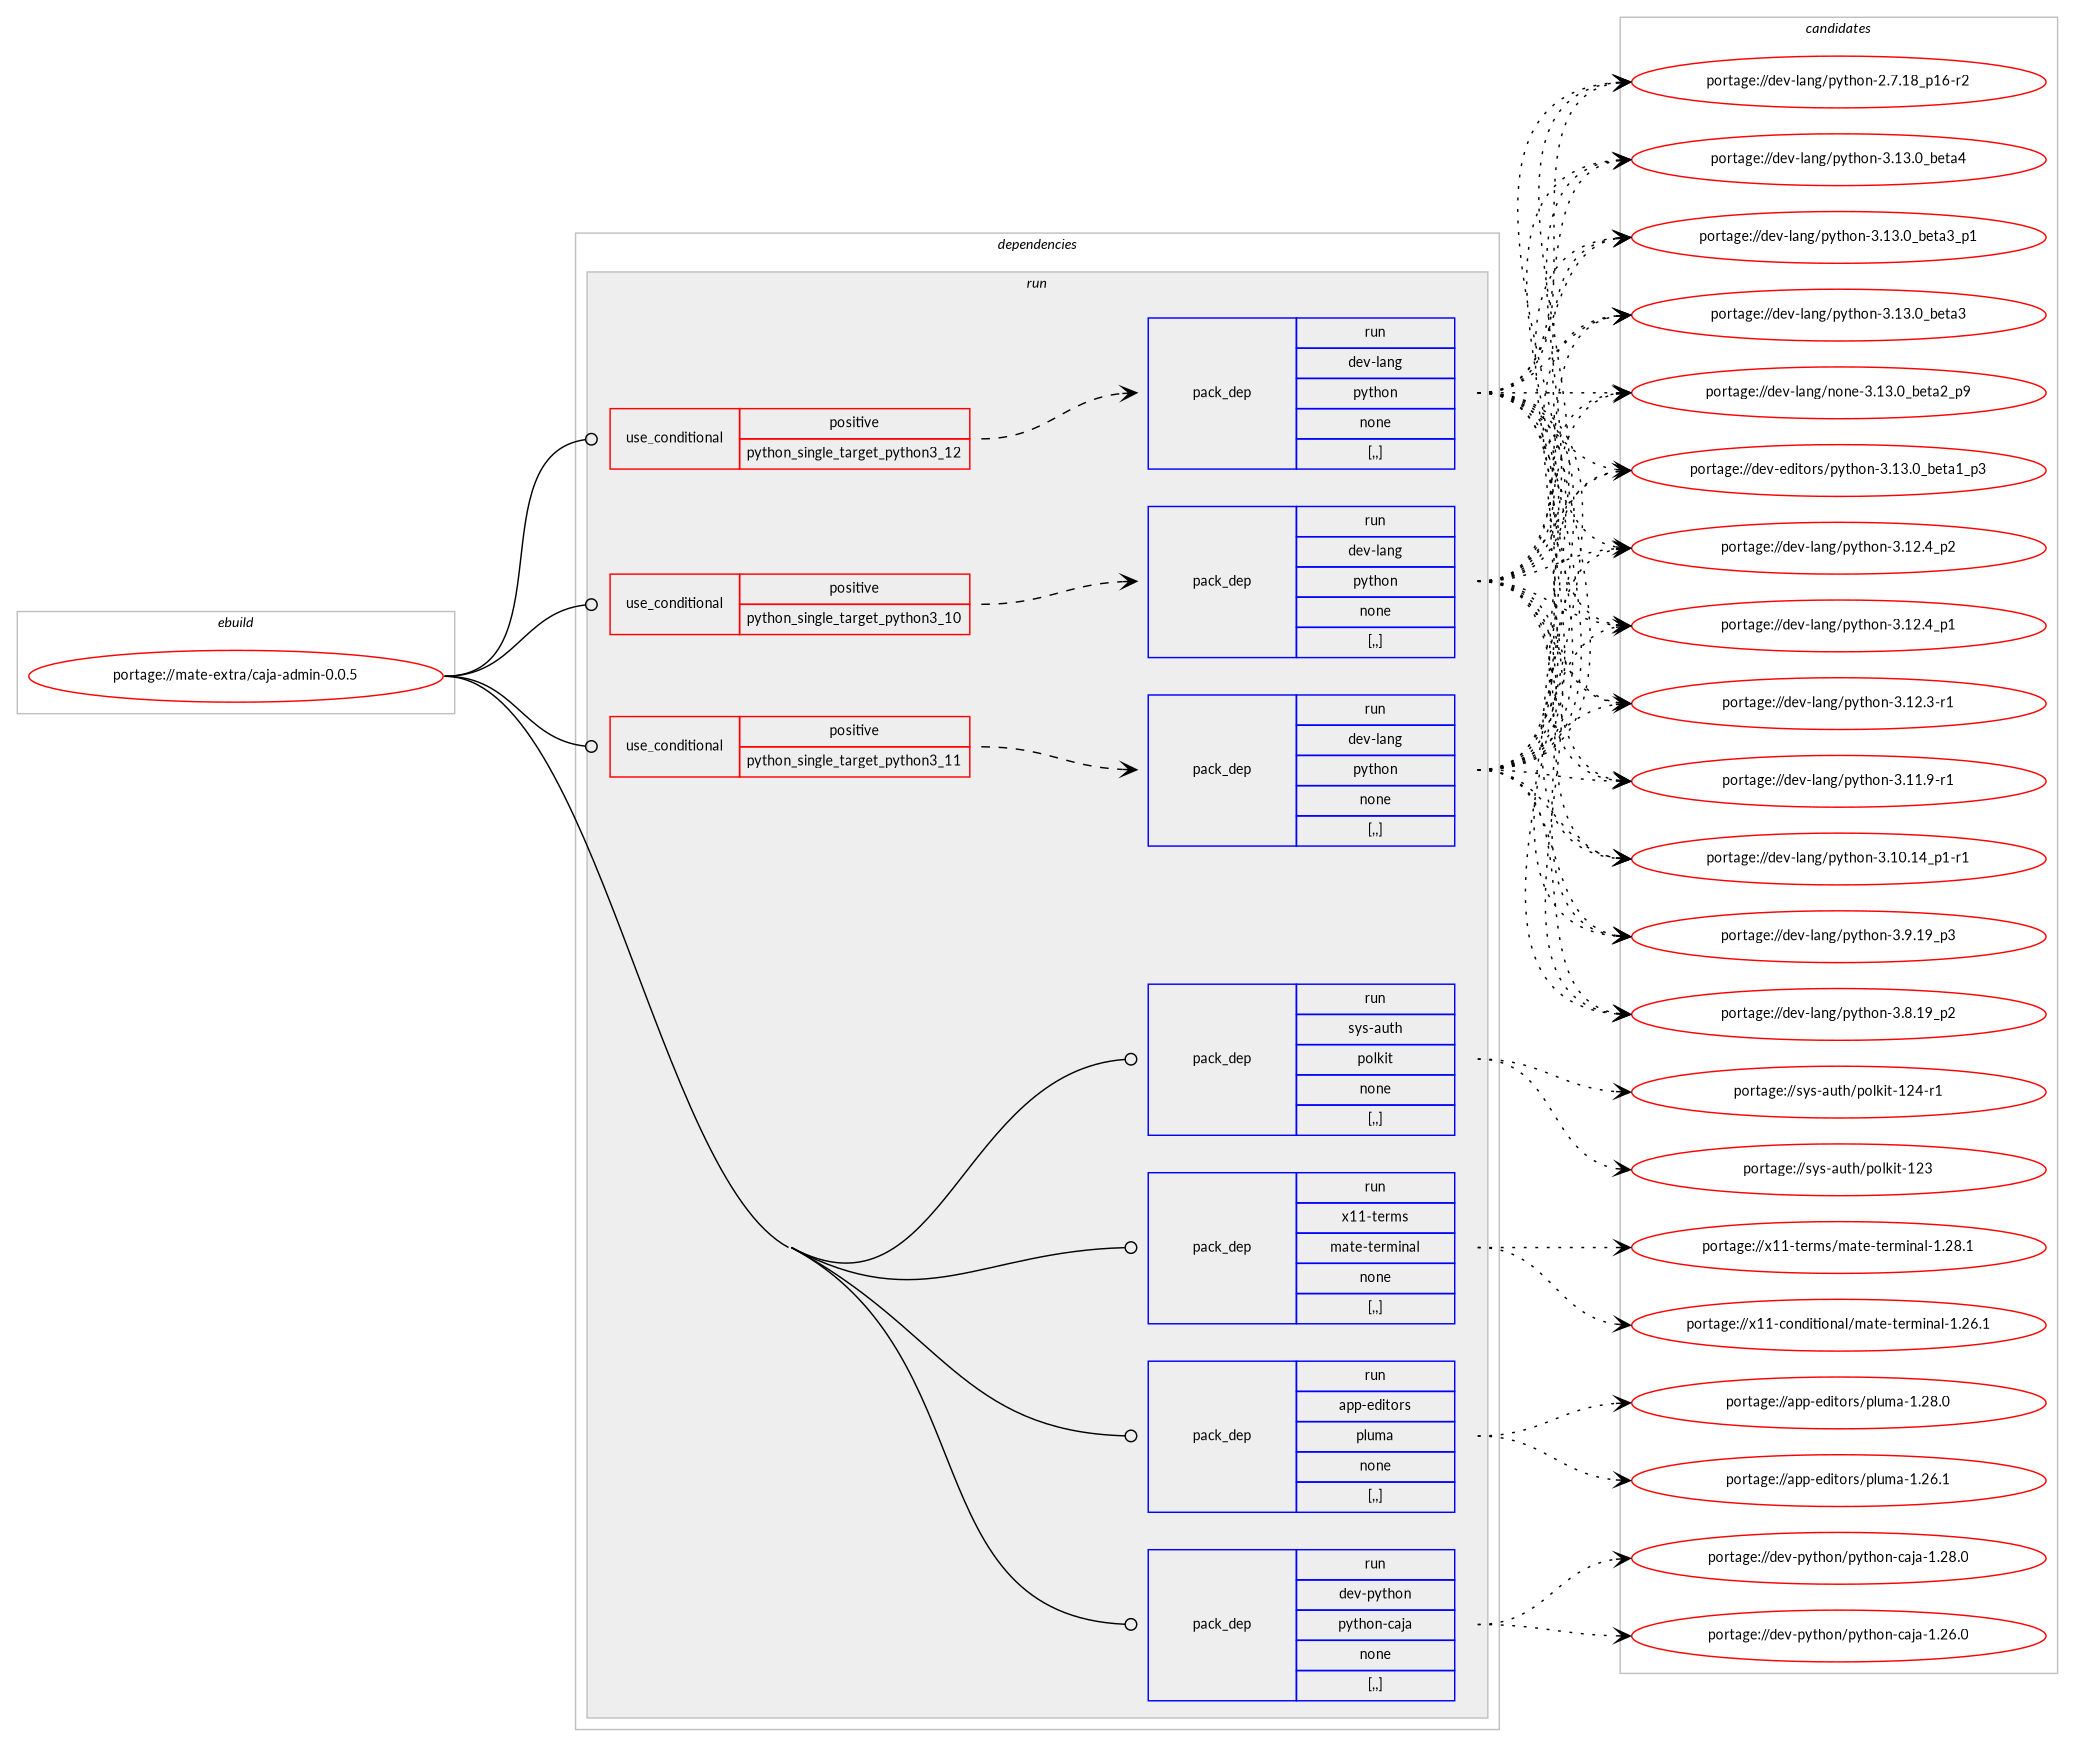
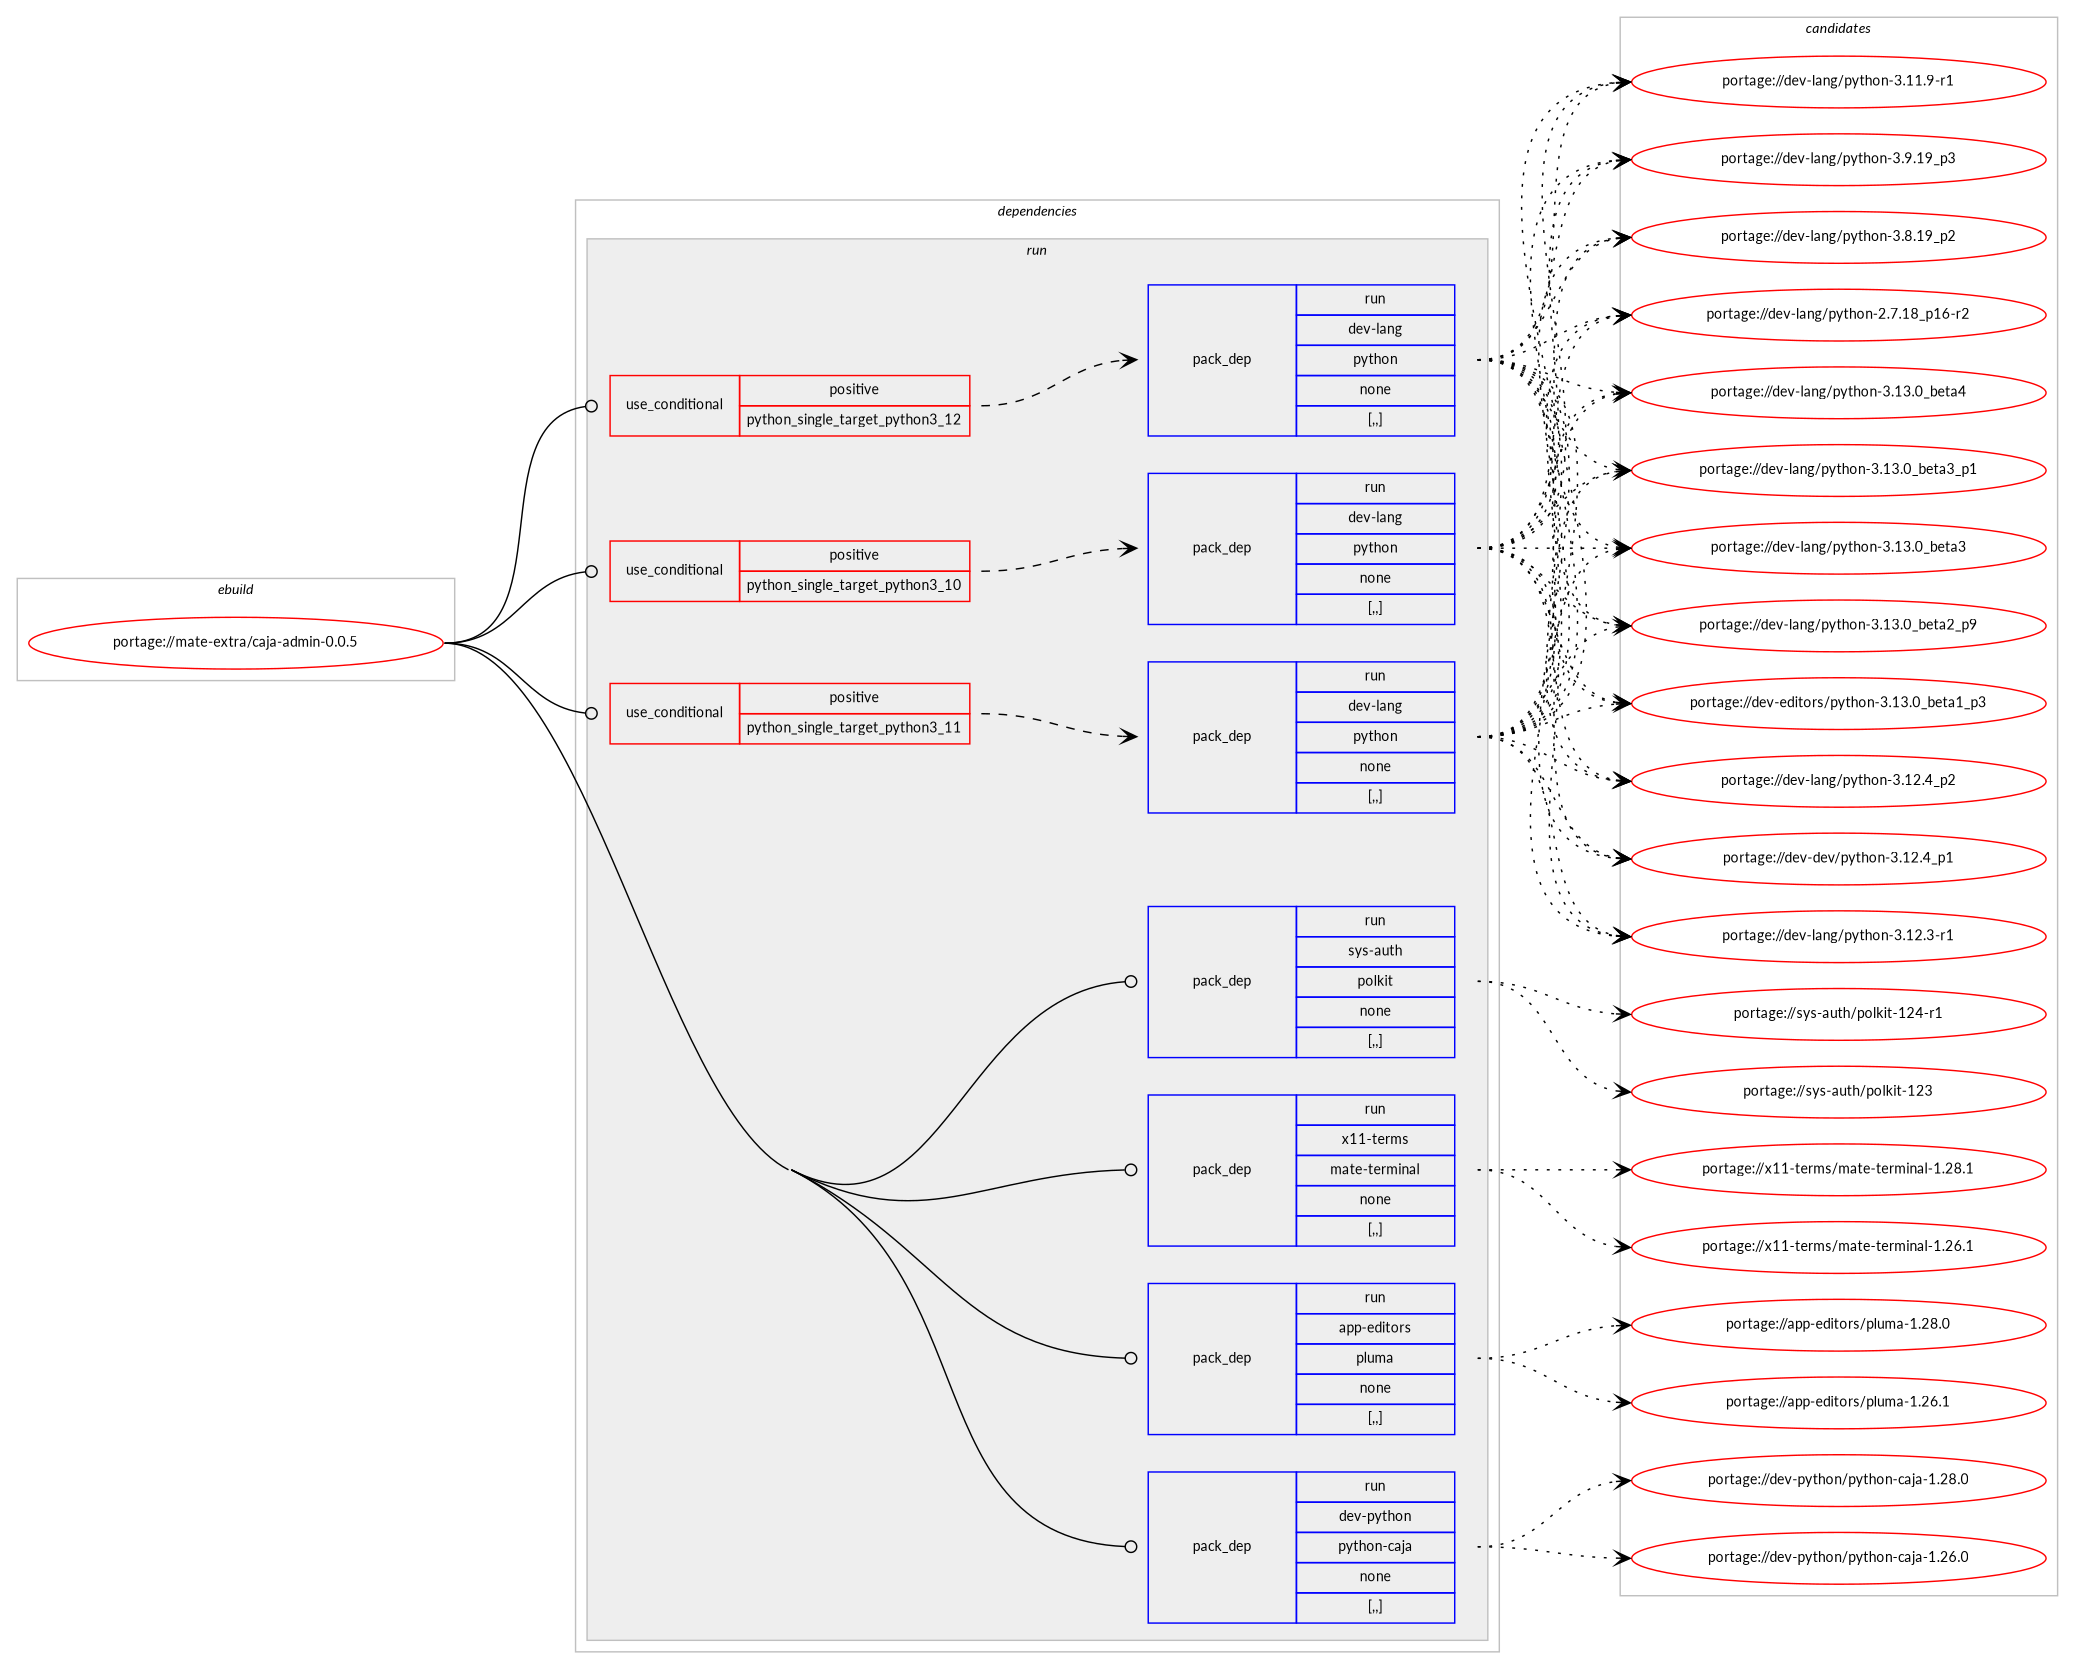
node "portage://dev-lang/none-3.13.0_beta2_p9": label "portage://dev-lang/none-3.13.0_beta2_p9" -> "portage://dev-lang/python-3.13.0_beta2_p9"
node "portage://dev-lang/python-3.12.4_p1": label "portage://dev-lang/python-3.12.4_p1" -> "portage://dev-dev/python-3.12.4_p1"
node "portage://dev-lang/python-3.10.14_p1-r1": removed
node "portage://x11-conditional/mate-terminal-1.26.1": label "portage://x11-conditional/mate-terminal-1.26.1" -> "portage://x11-terms/mate-terminal-1.26.1"
